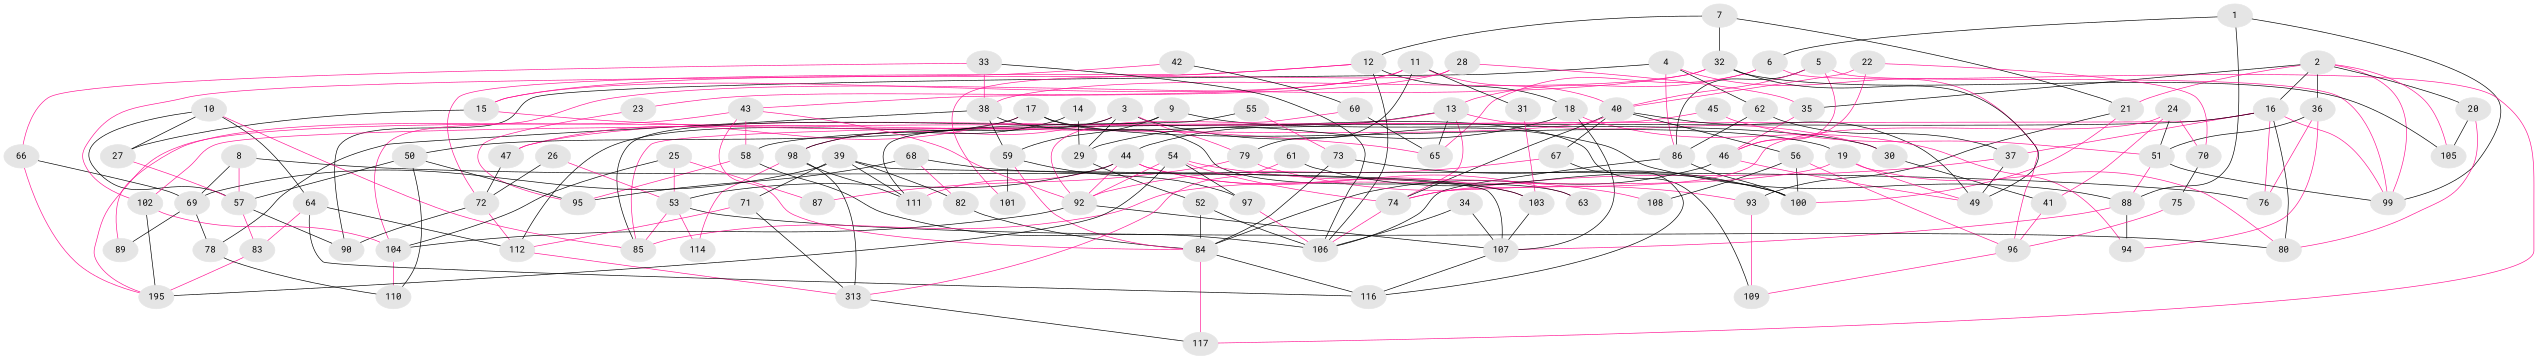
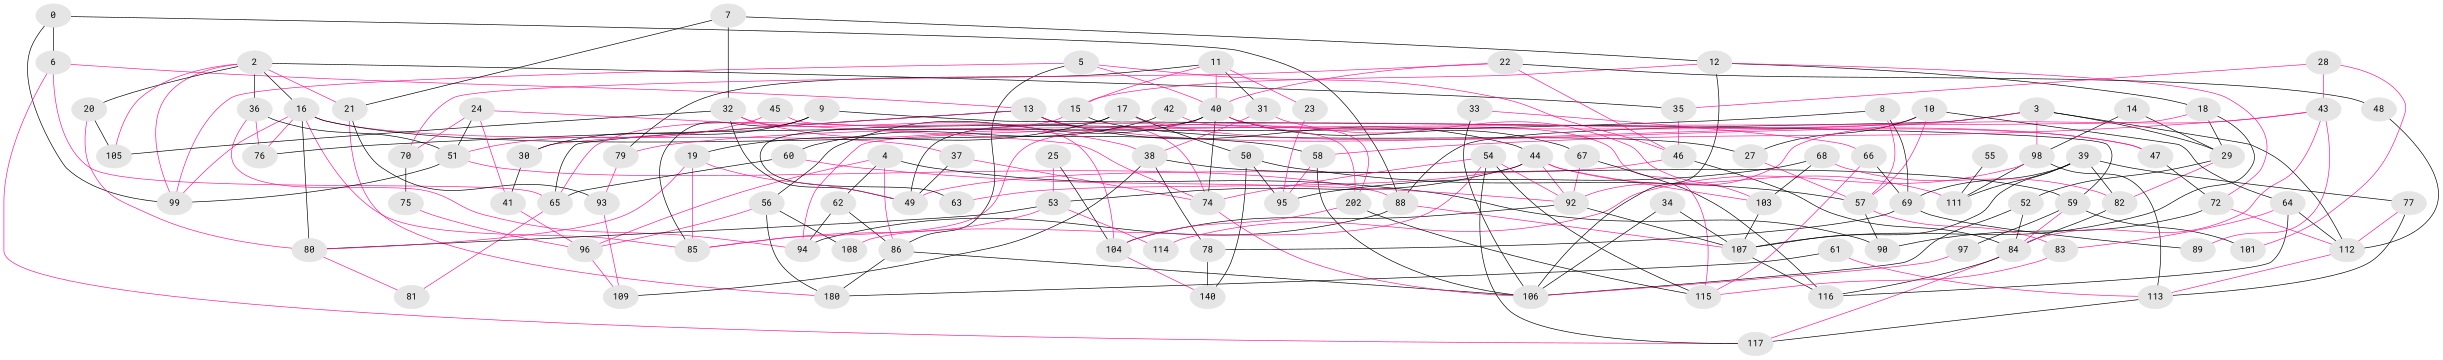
node "1": label "1" -> "0"
edge "33" -- "38": now "31" -- "38"
node "48": added
edge "62" -- "37": now "62" -- "94"
node "26": removed
node "73": removed
edge "10" -- "57": color black -> deeppink
edge "54" -- "97": now "54" -- "117"
edge "29" -- "82": added
node "102": label "102" -> "202"
node "71": label "71" -> "77"
node "87": removed
node "100": label "100" -> "180"
node "195": label "195" -> "115"
node "110": label "110" -> "140"
node "81": added
node "313": label "313" -> "113"
